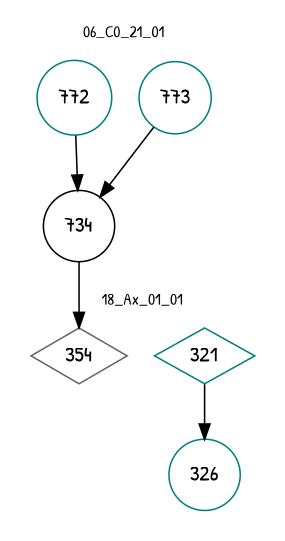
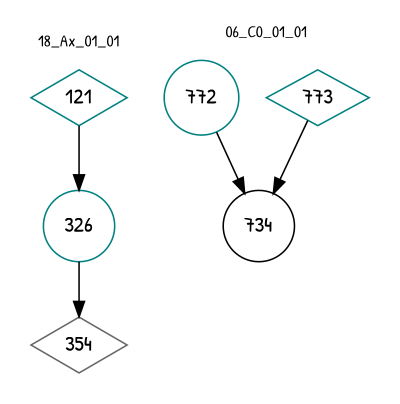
cluster "06_C0_21_01": label "06_C0_21_01" -> "06_C0_01_01"
node "773": shape circle -> diamond
edge "734" -> "354": now "326" -> "354"
node "321": label "321" -> "121"
